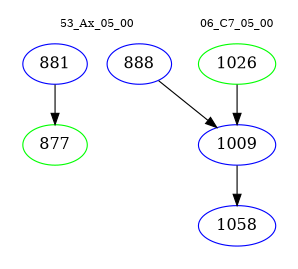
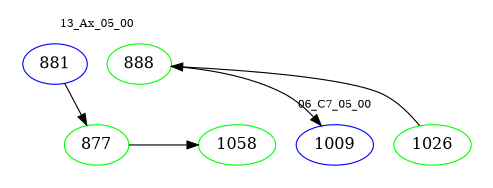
cluster "53_Ax_05_00": label "53_Ax_05_00" -> "13_Ax_05_00"
node "888": color blue -> green
edge "1026" -> "1009": now "1026" -> "888"
edge "1009" -> "1058": now "877" -> "1058"
node "1058": color blue -> green
